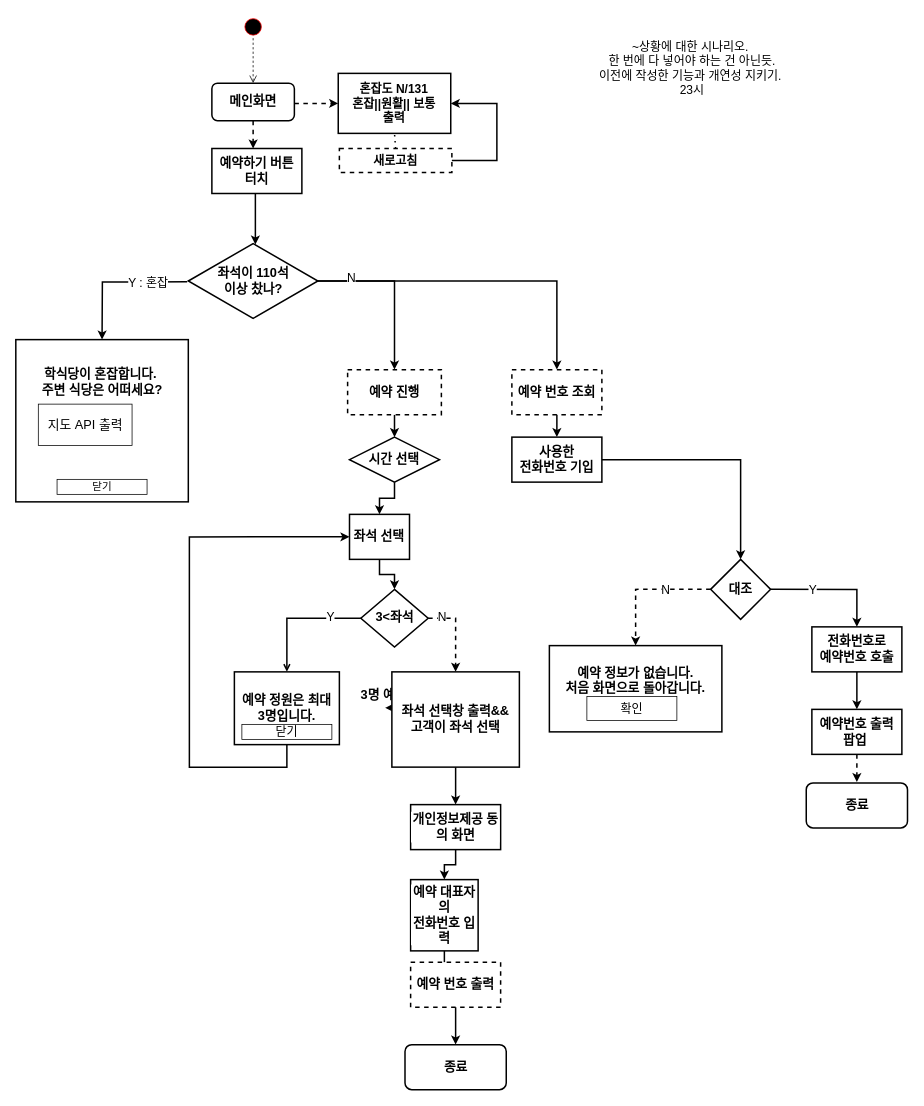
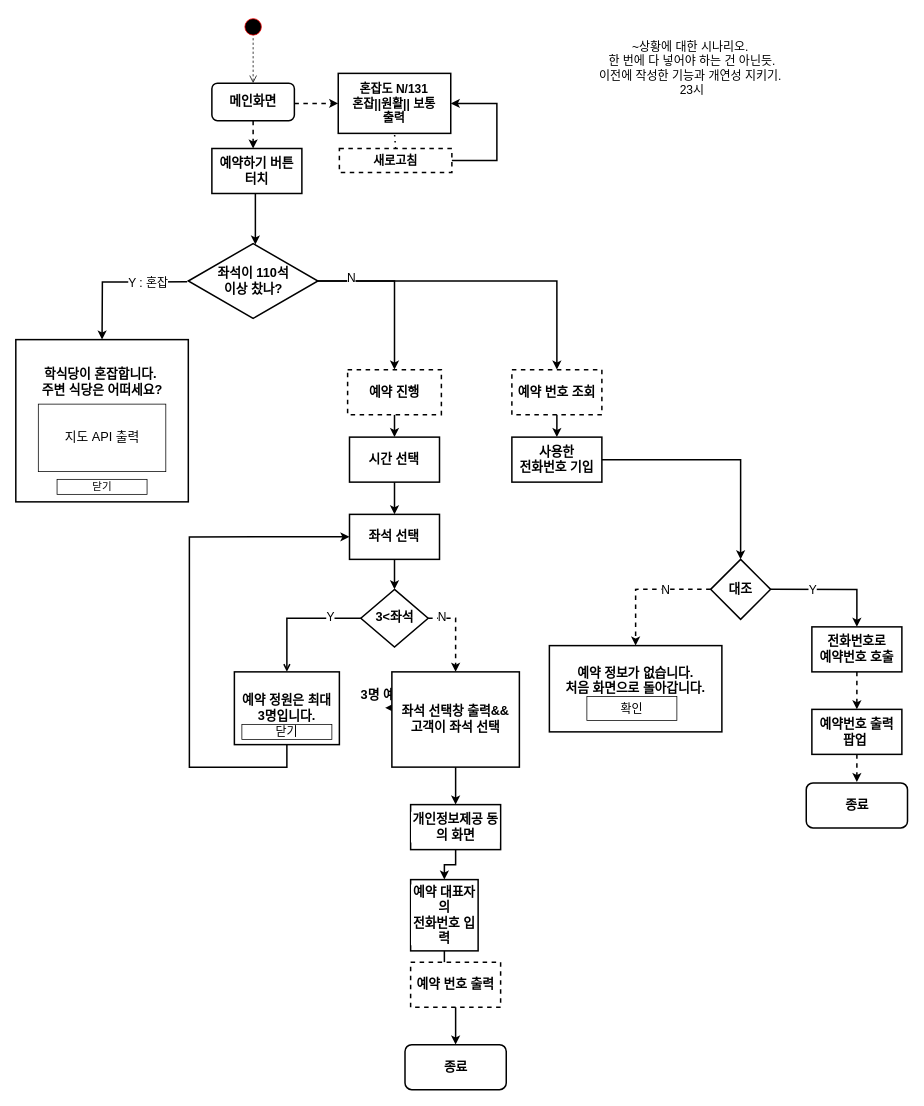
node "지도 API 출력": size 94x41 -> 128x68
node "시간 선택": shape diamond -> rectangle
node "좌석 선택": size 60x45 -> 90x45
edge "전화번호로 예약번호 호출" -> "예약번호 출력 팝업": style solid -> dashed
